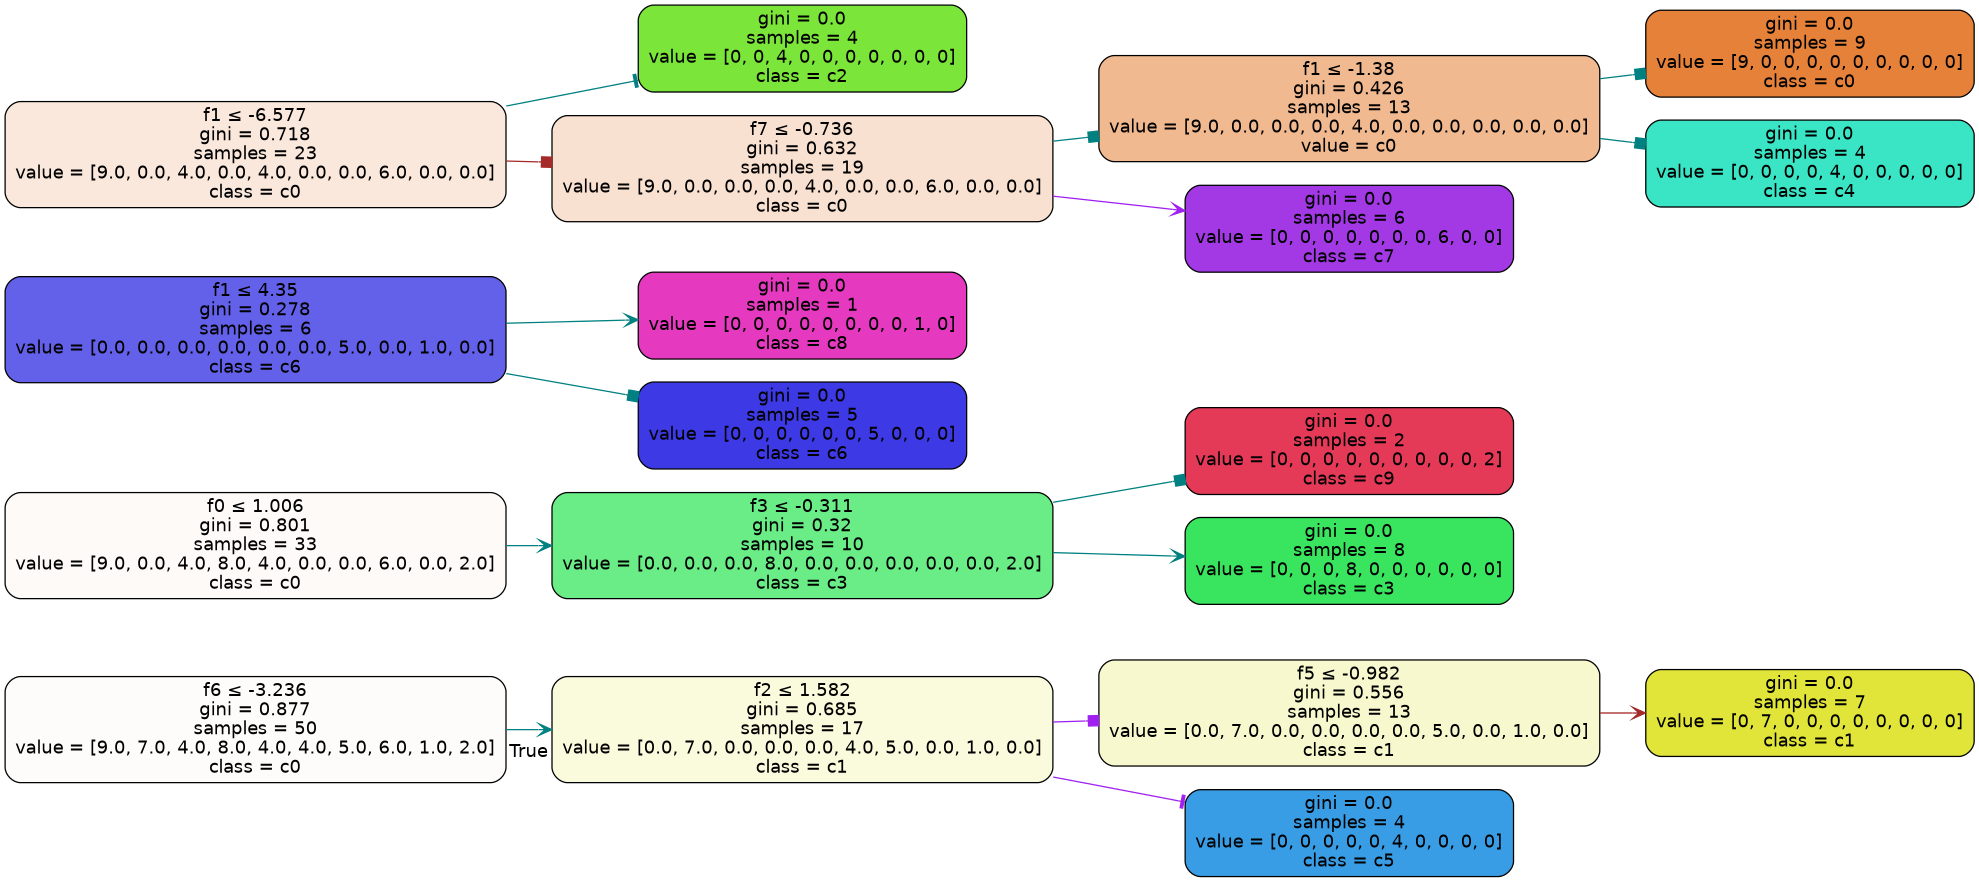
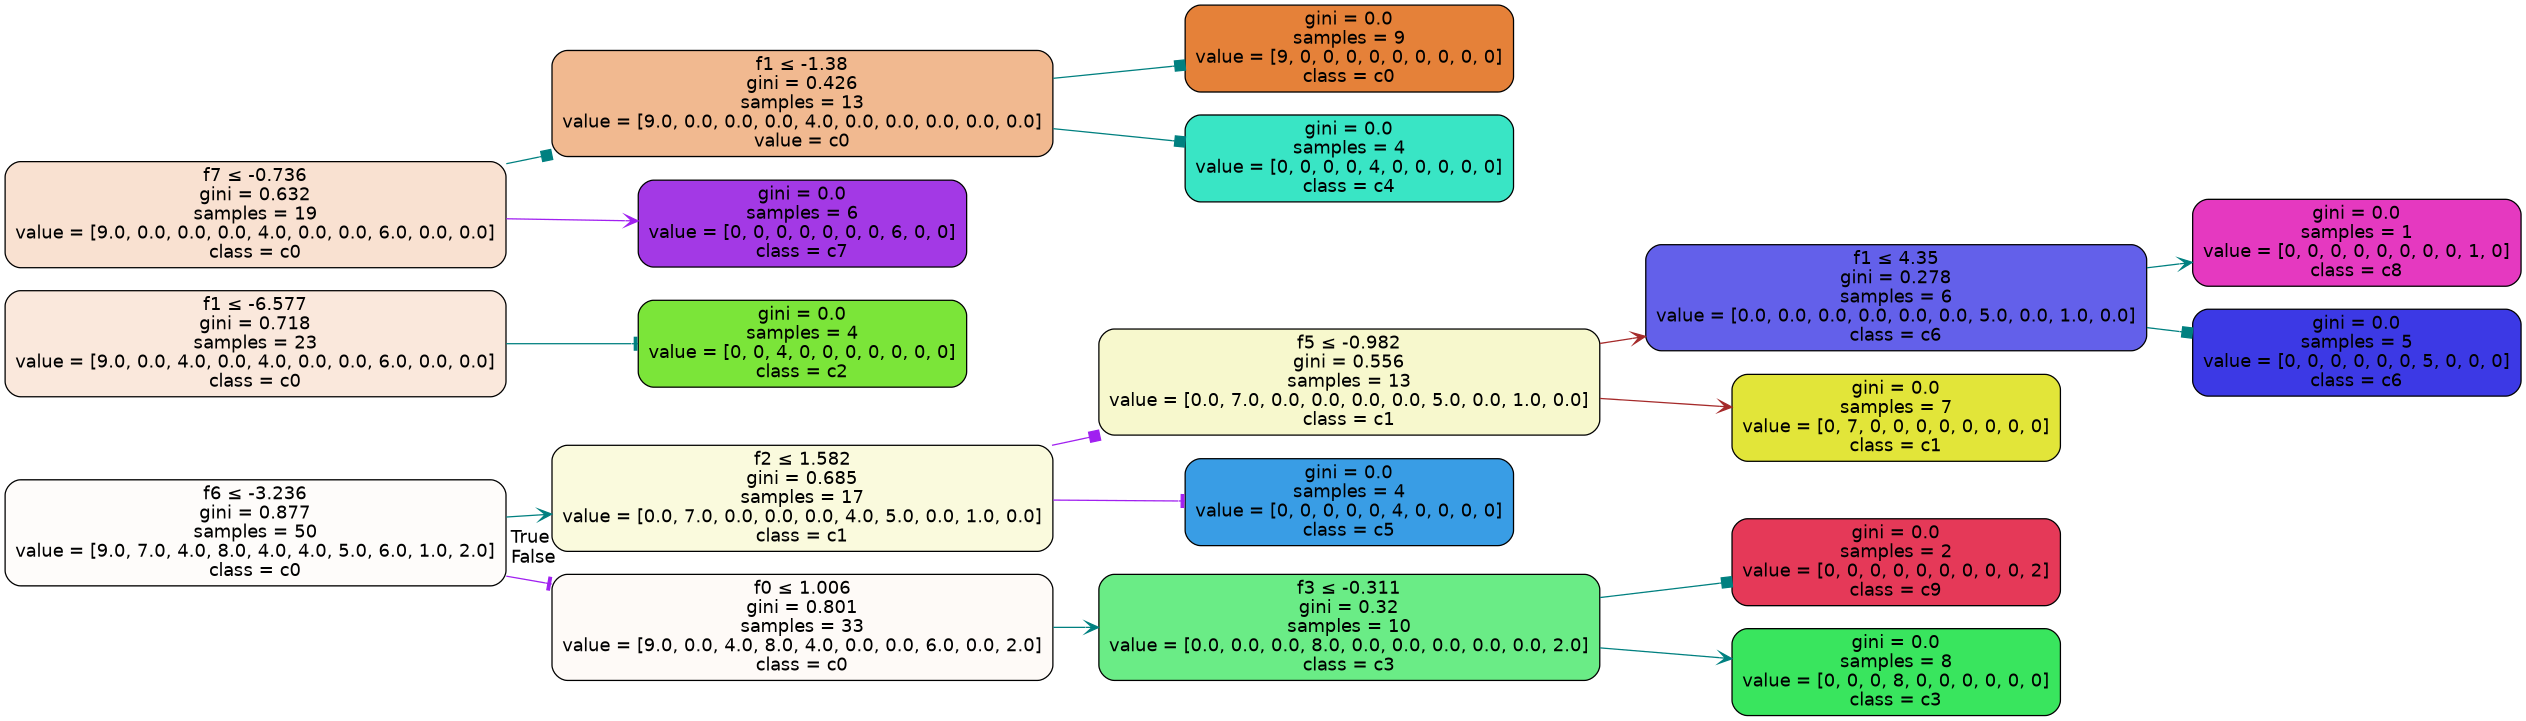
edge "f1 ≤ -6.577" -> "f7 ≤ -0.736": removed
edge "f5 ≤ -0.982" -> "f1 ≤ 4.35": added
edge "f6 ≤ -3.236" -> "f0 ≤ 1.006": added
